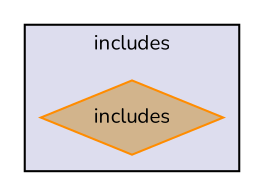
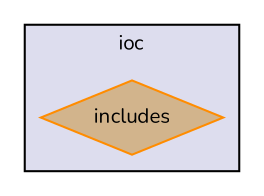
cluster "includes": label "includes" -> "ioc"
